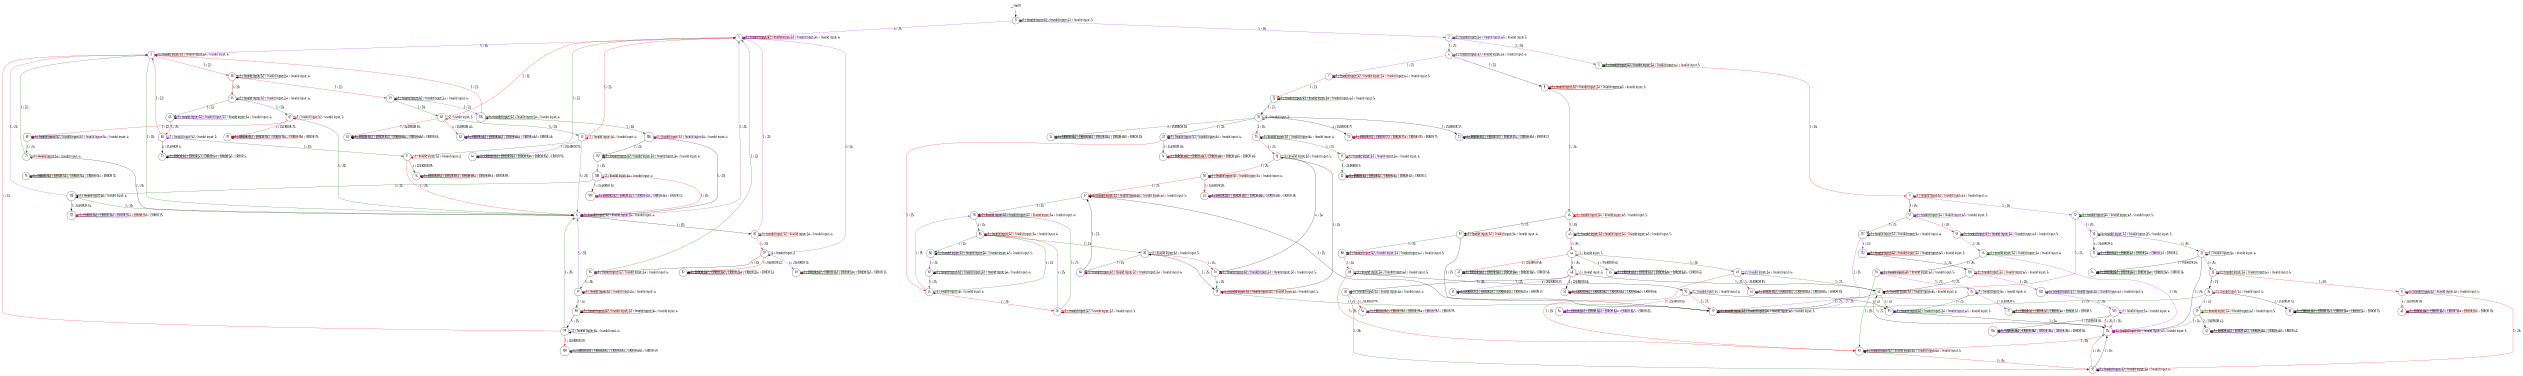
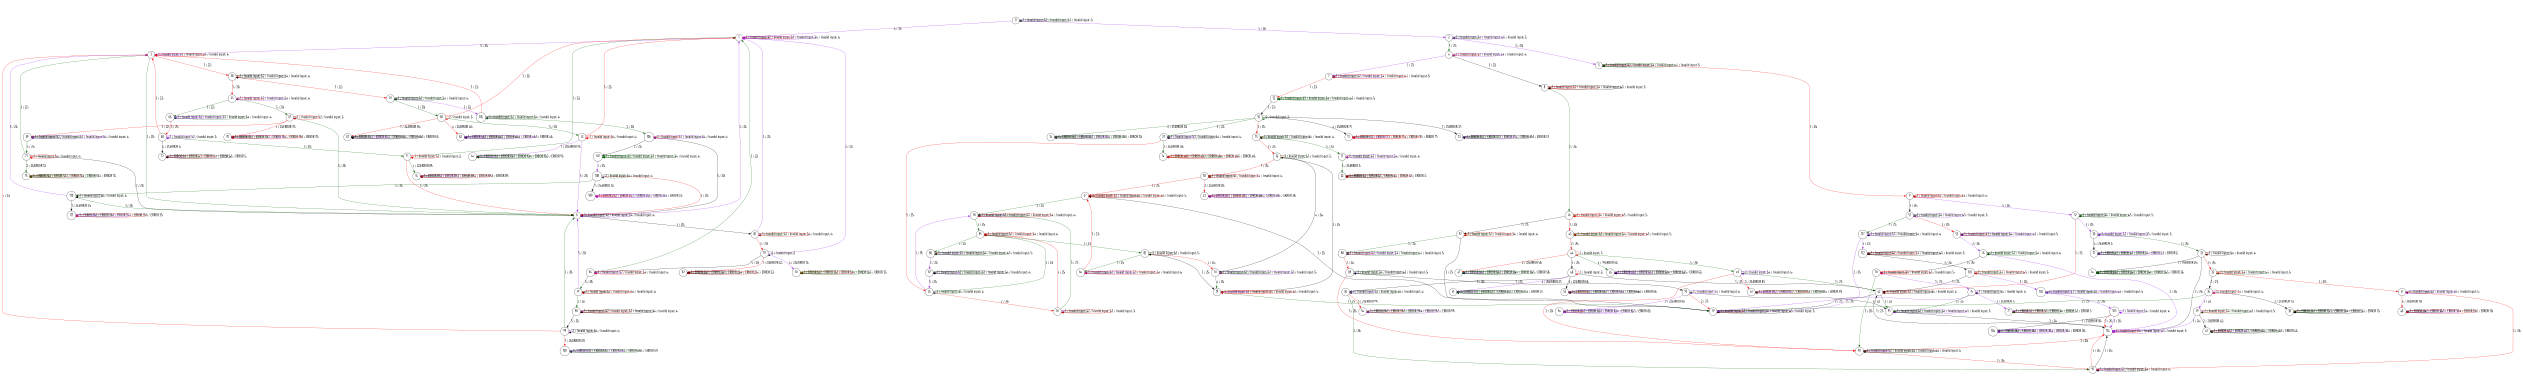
node "__start0": removed
edge "73" -> "75": added, label "2 / 25;ERROR 72;"
edge "84" -> "27": color black -> red
